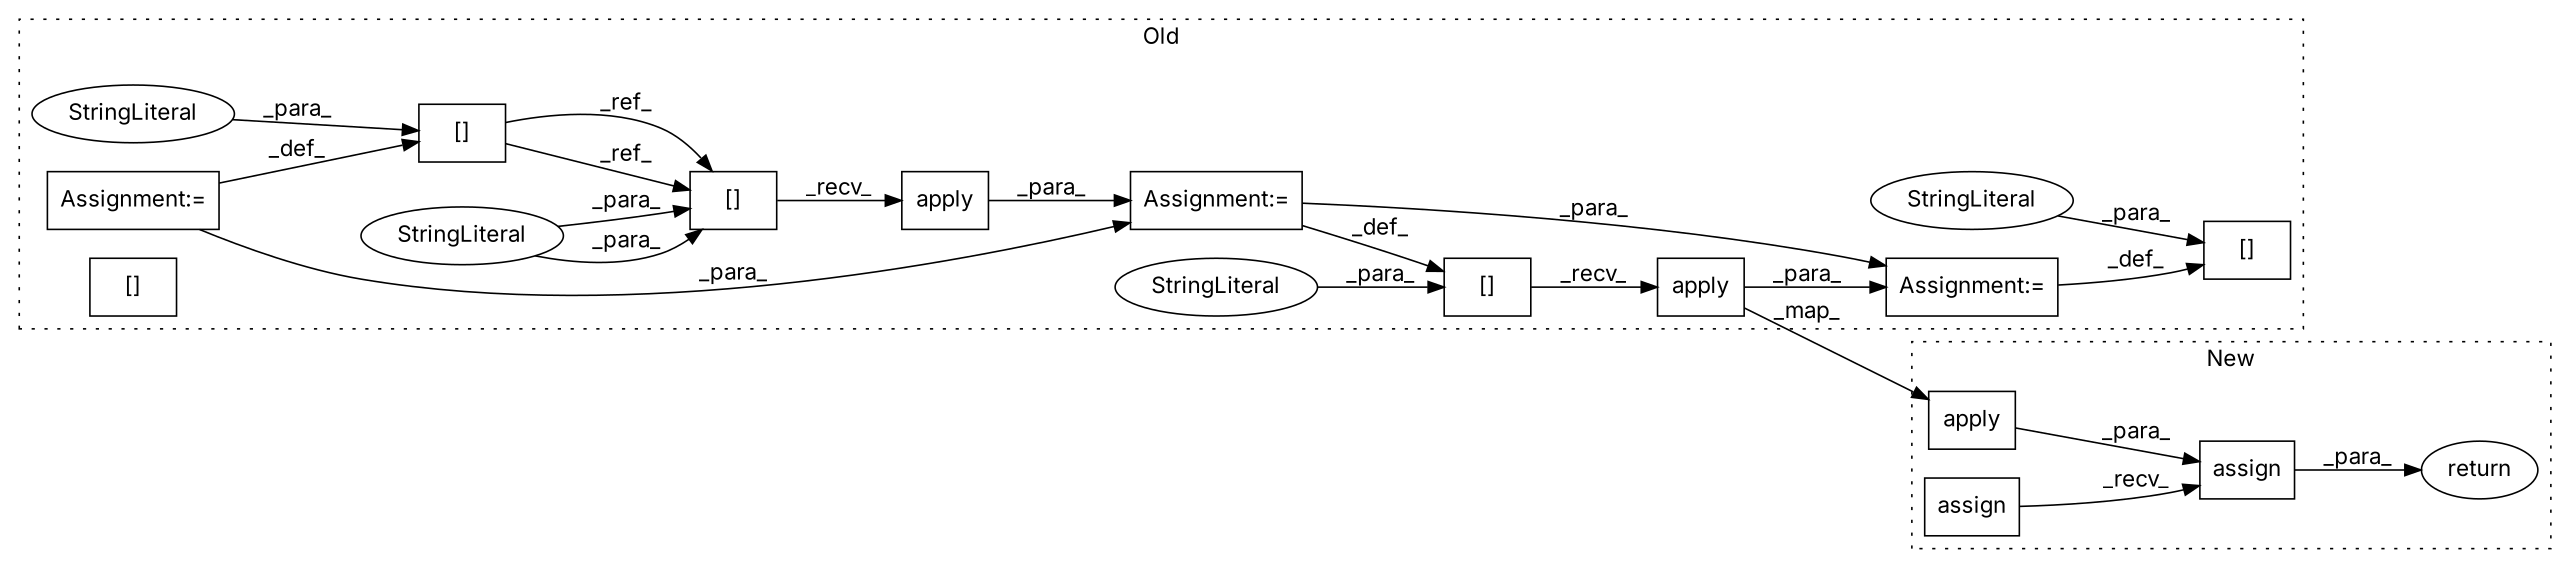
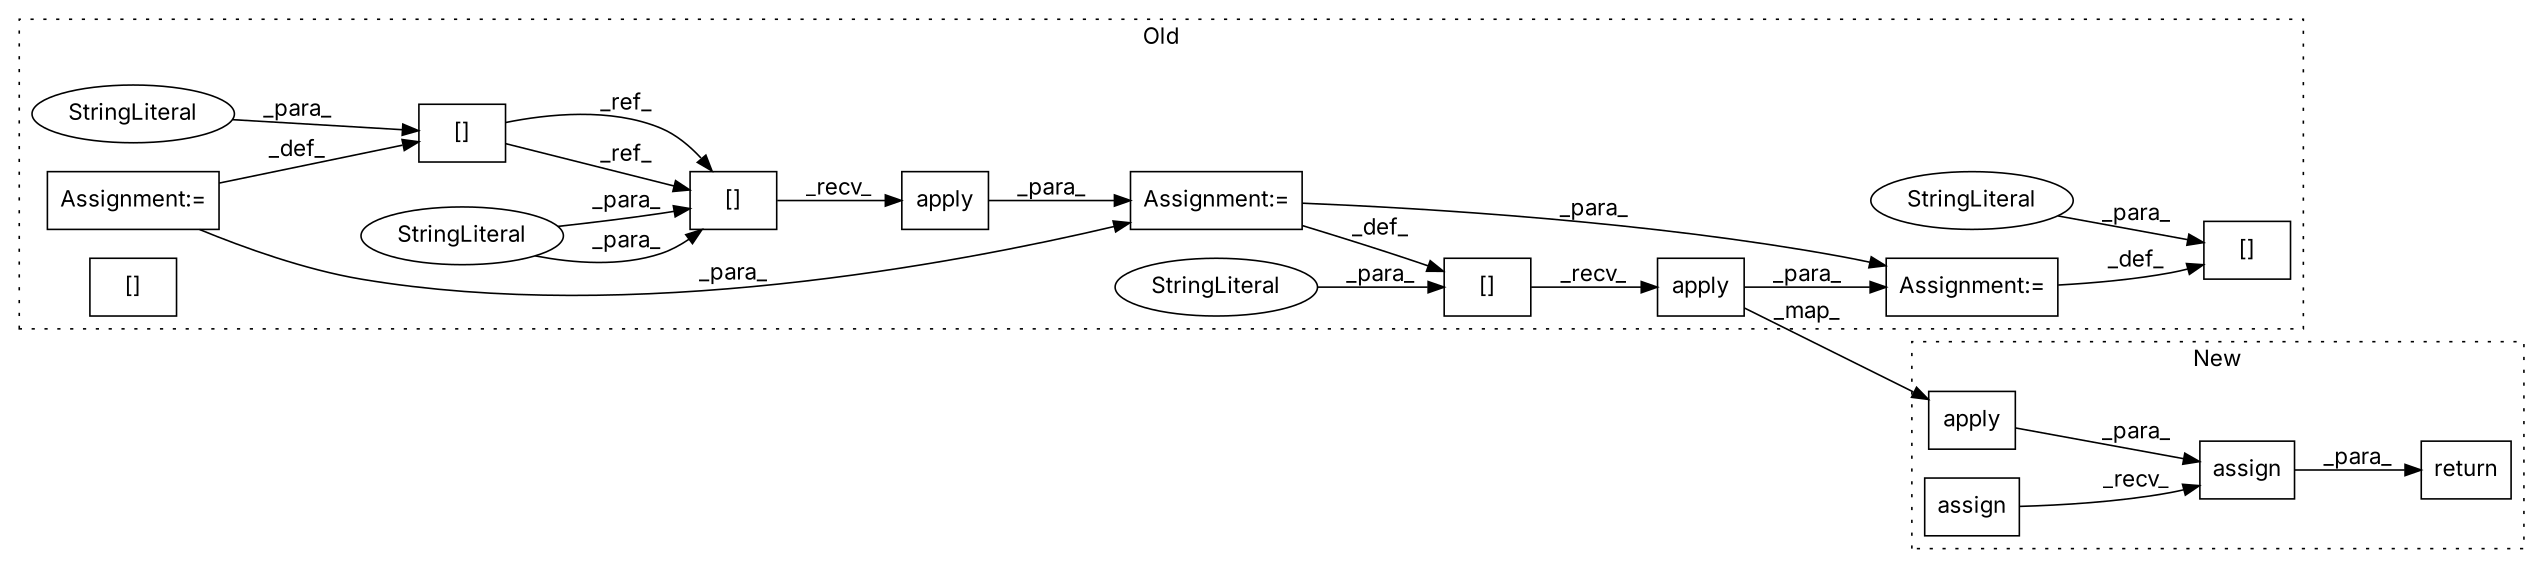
node "return": shape ellipse -> box
